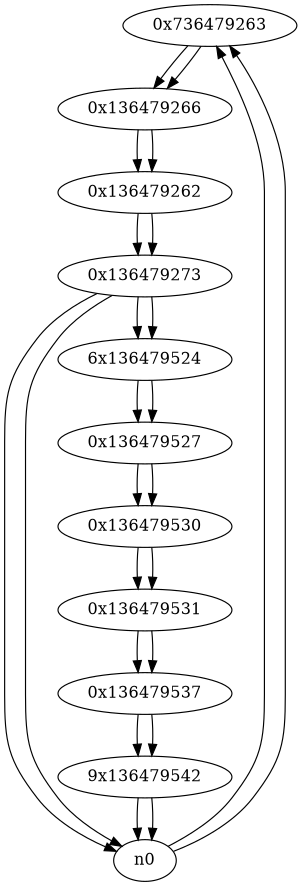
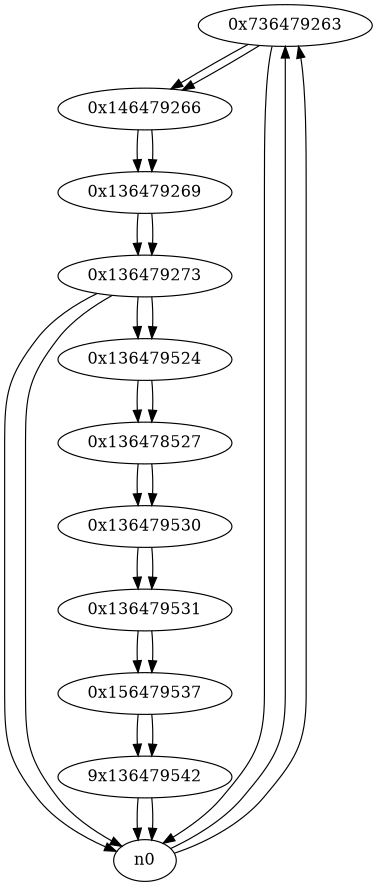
node "0x136479266": label "0x136479266" -> "0x146479266"
node "0x136479262": label "0x136479262" -> "0x136479269"
node "6x136479524": label "6x136479524" -> "0x136479524"
node "0x136479527": label "0x136479527" -> "0x136478527"
edge "0x736479263" -> "n0": added
node "0x136479537": label "0x136479537" -> "0x156479537"
